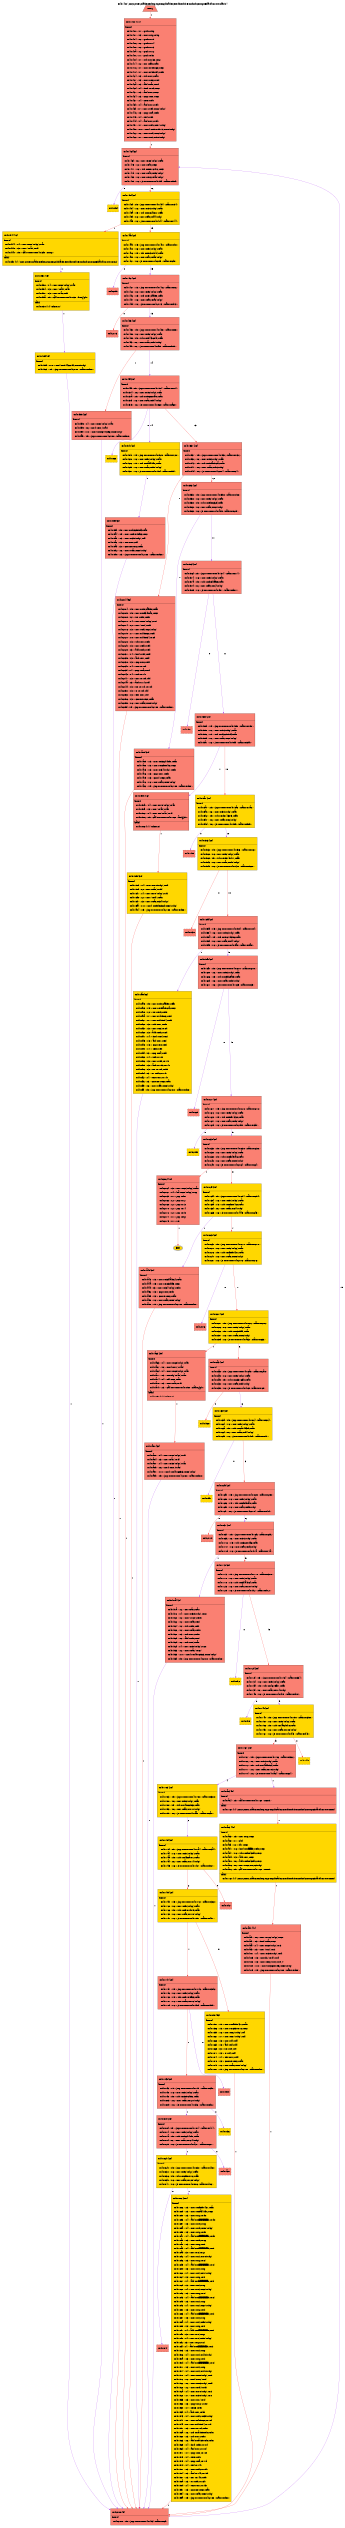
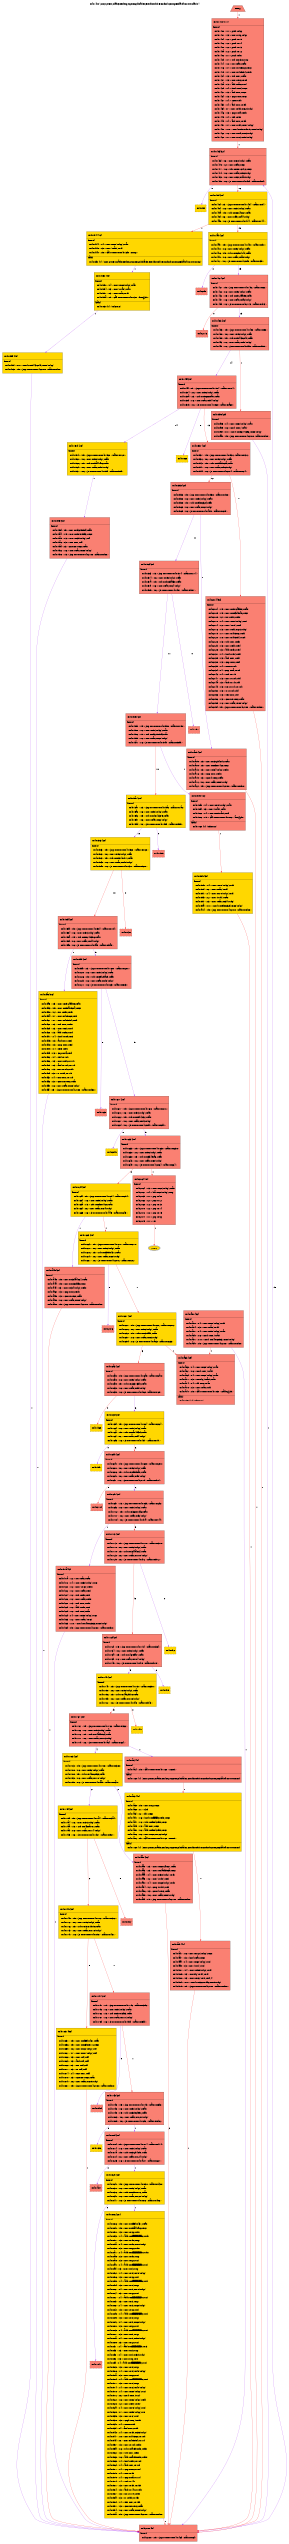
node "Exit": label "Exit" -> "Users"
edge "0x401a63 [29]" -> "0x401a80 [32]": reversed
node "0x401aa0 [36]": added
